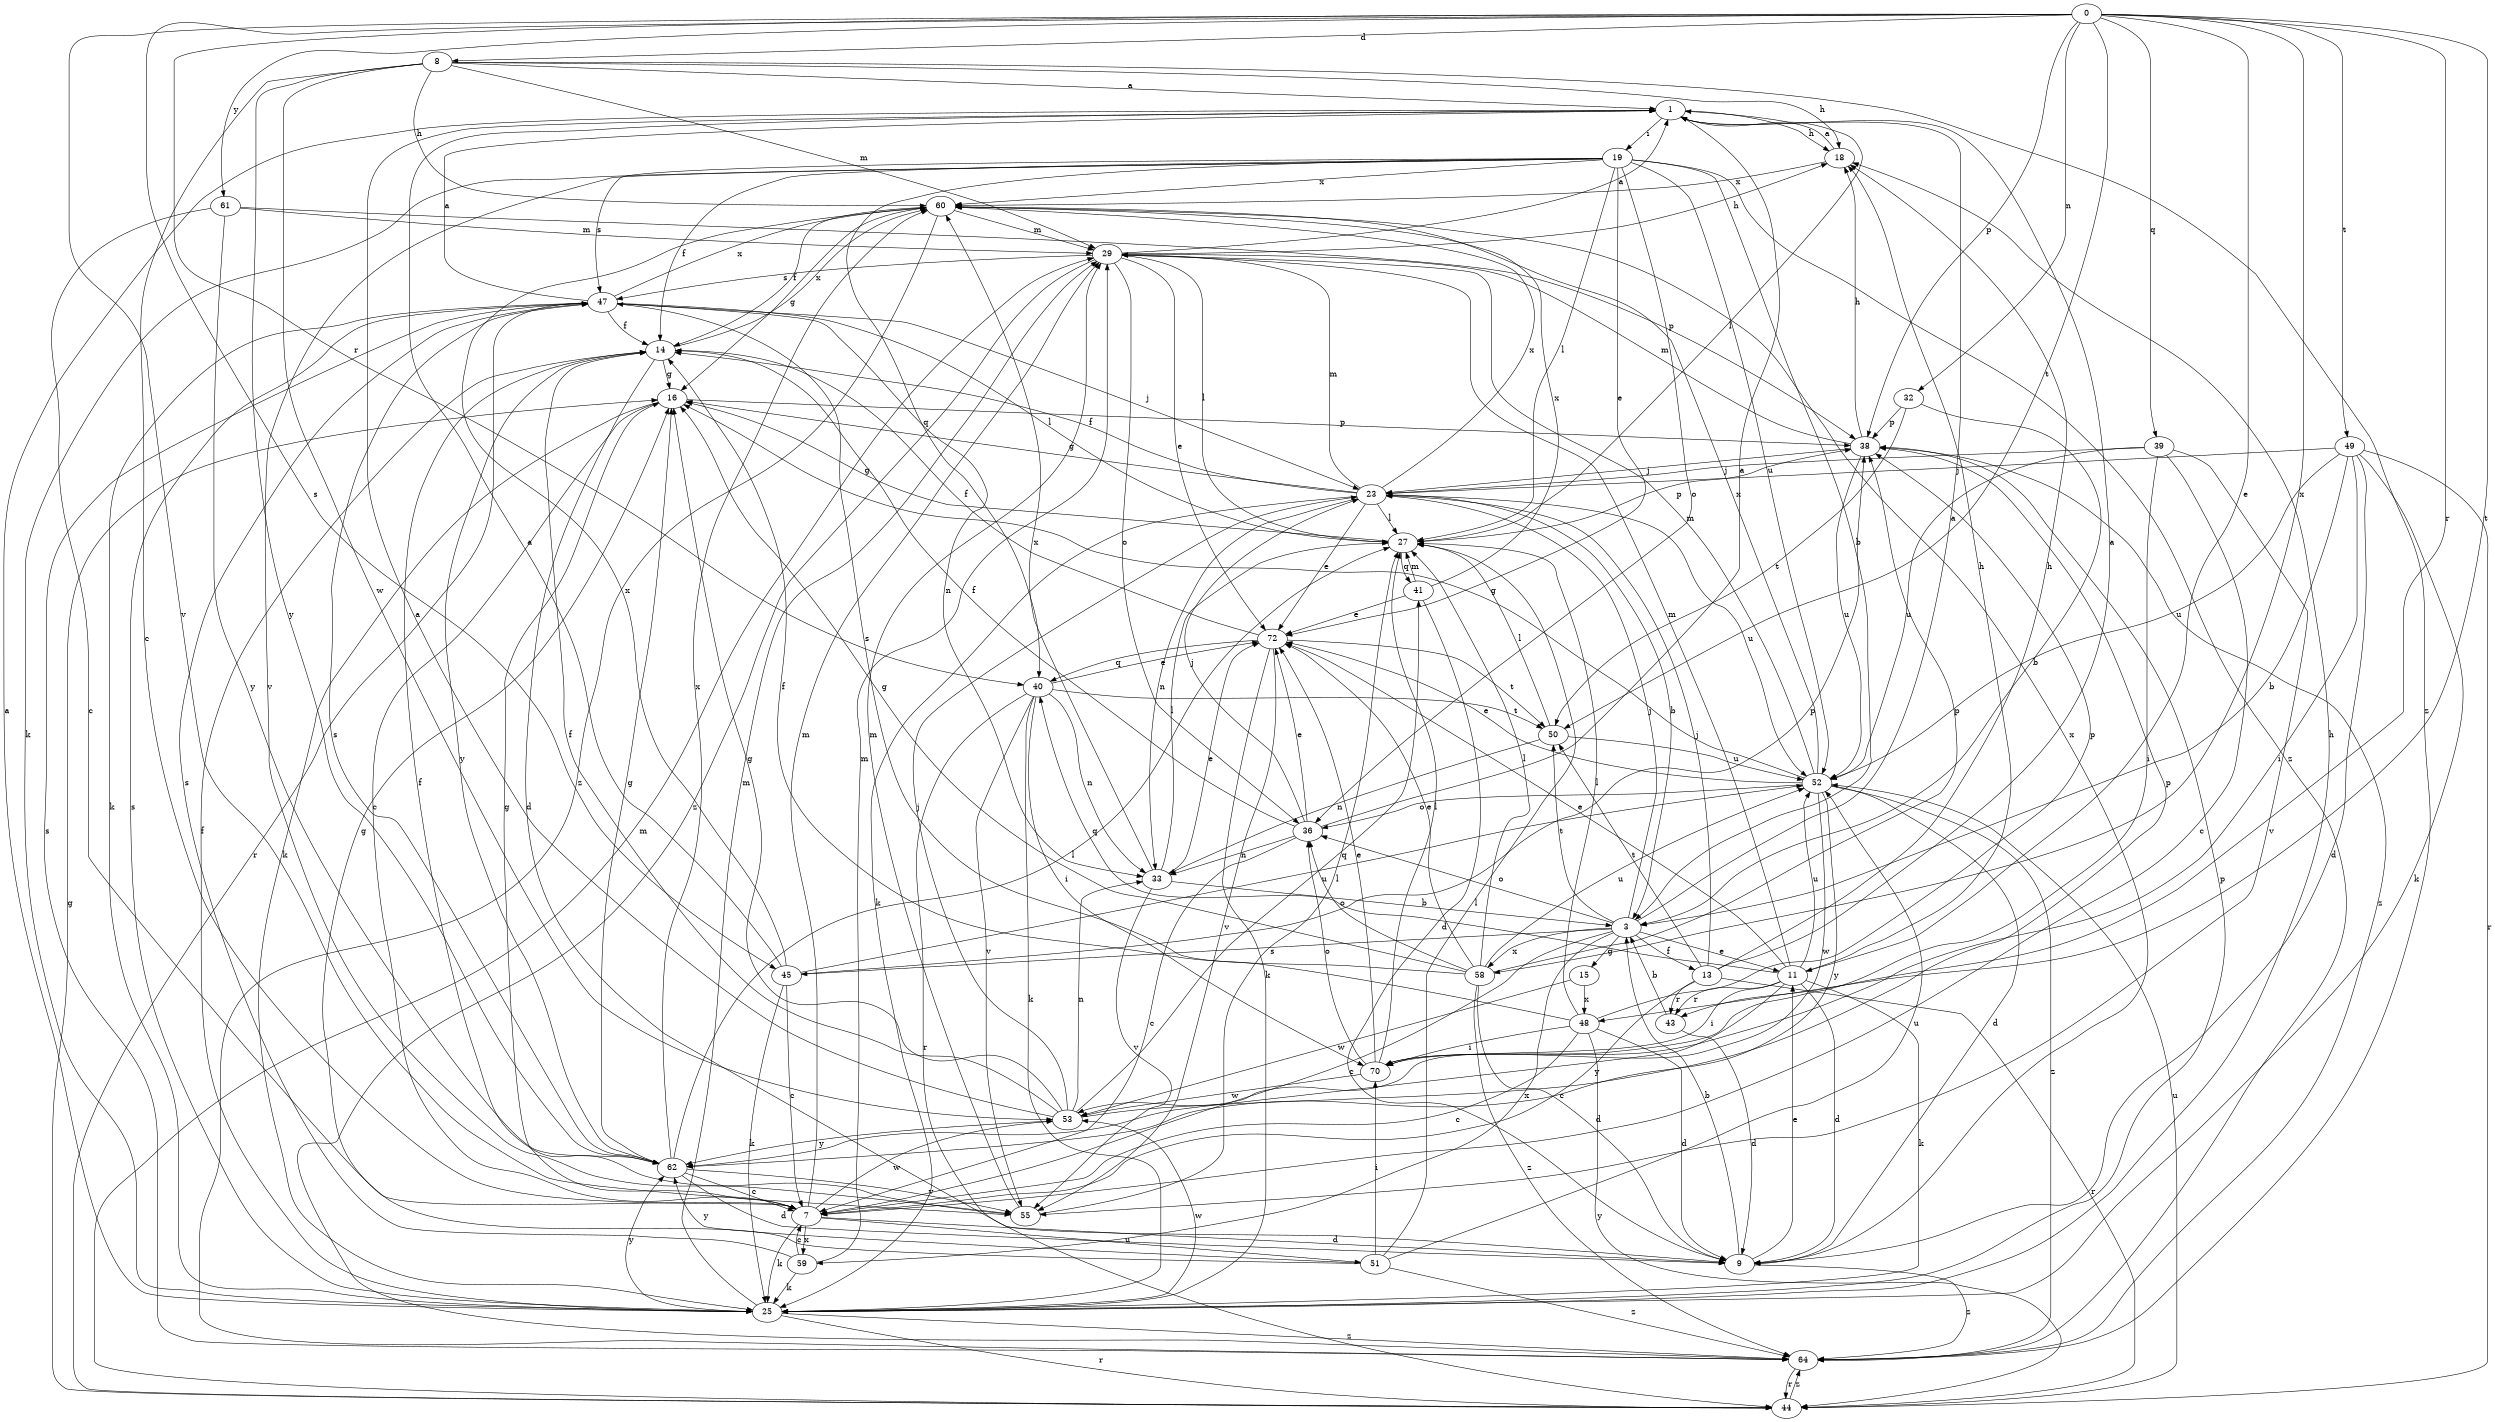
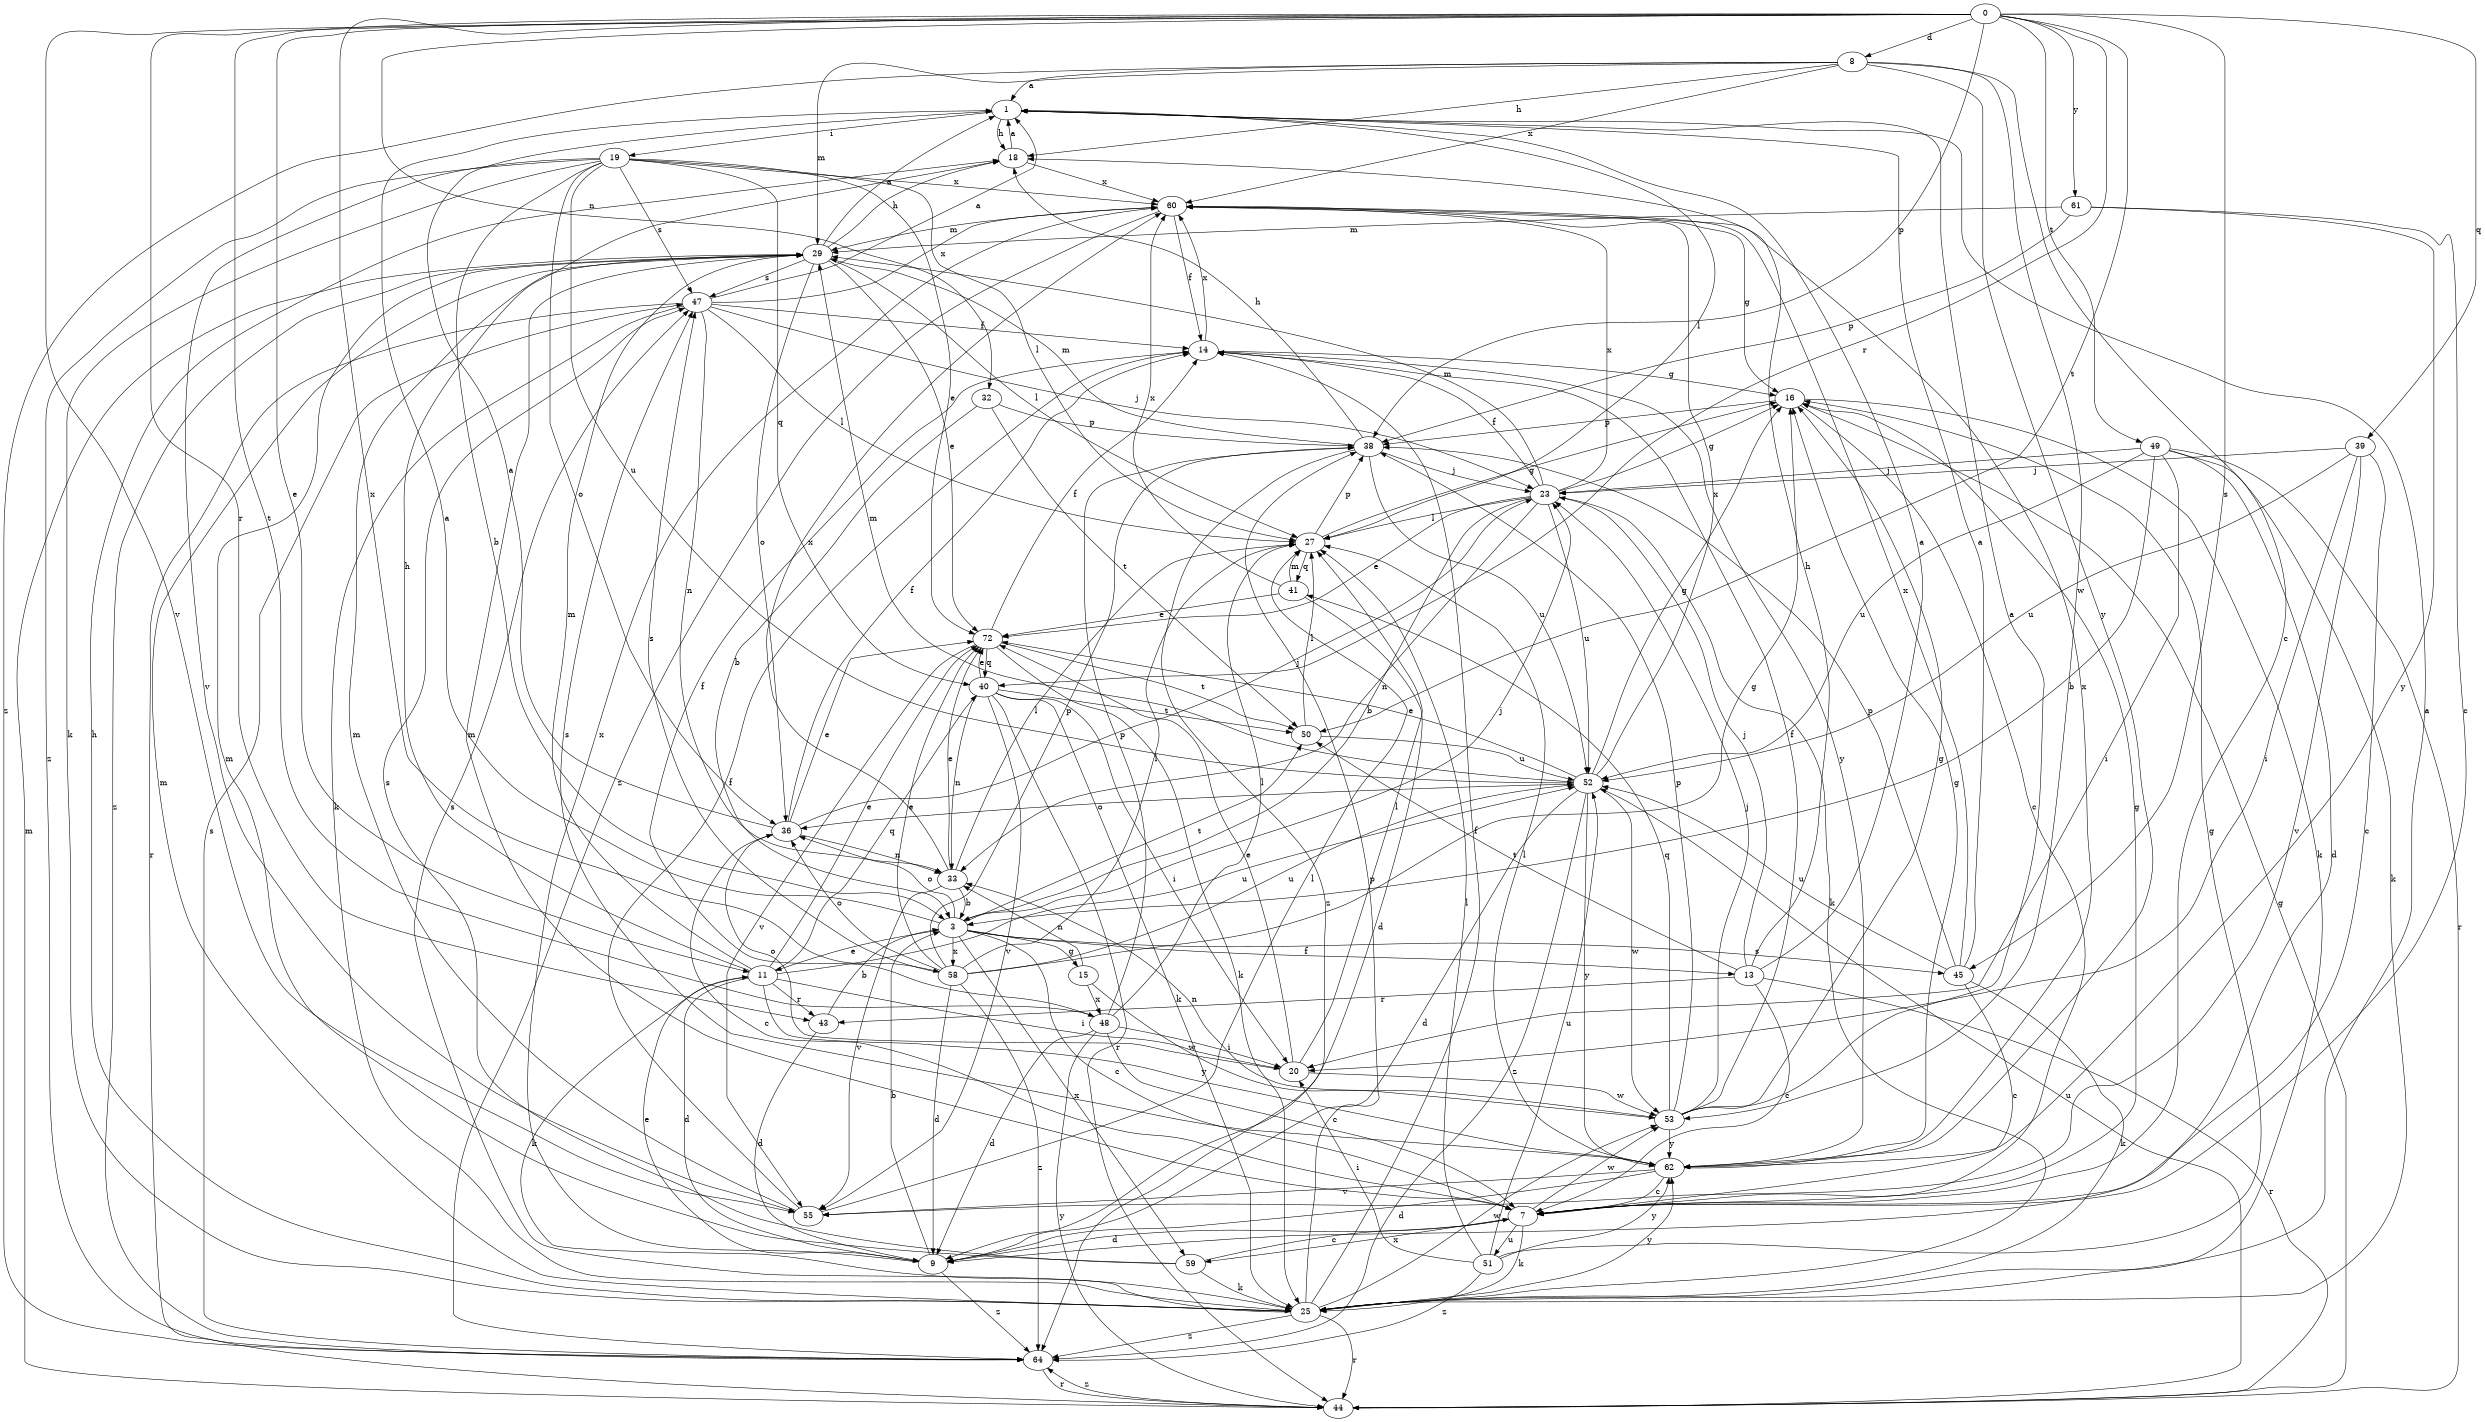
edge "8" -> "60": label "h" -> "x"
edge "19" -> "14": removed, label "f"
edge "50" -> "33": now "15" -> "33"
node "70": label "70" -> "20"
edge "14" -> "9": removed, label "d"
